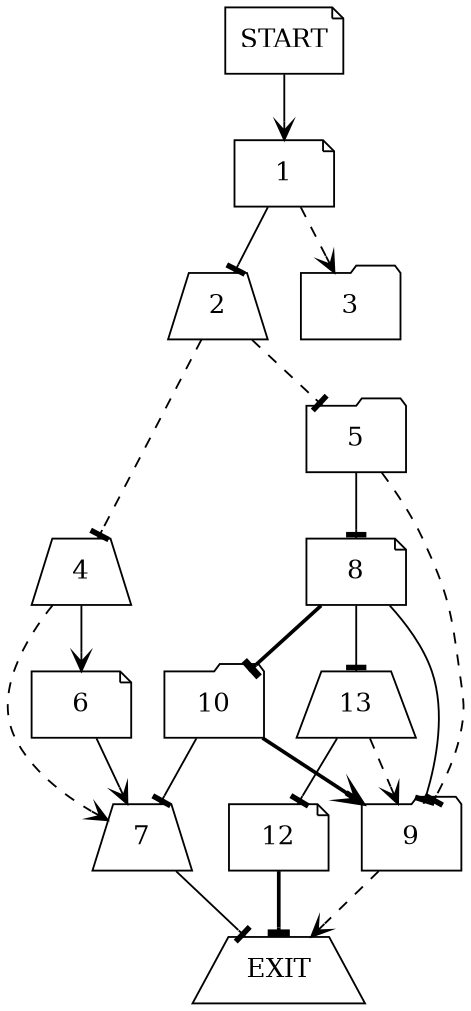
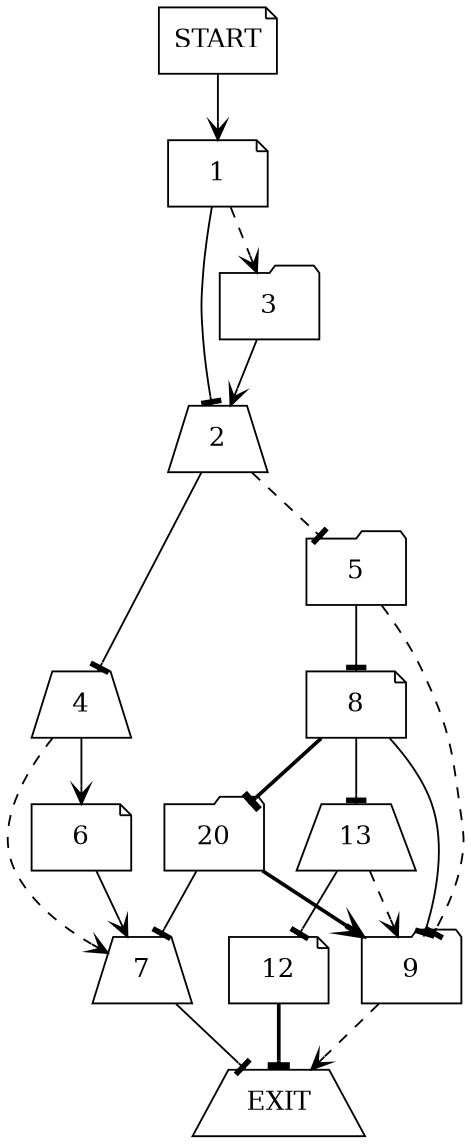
edge "3" -> "2": added
edge "2" -> "4": style dashed -> solid
node "10": label "10" -> "20"
